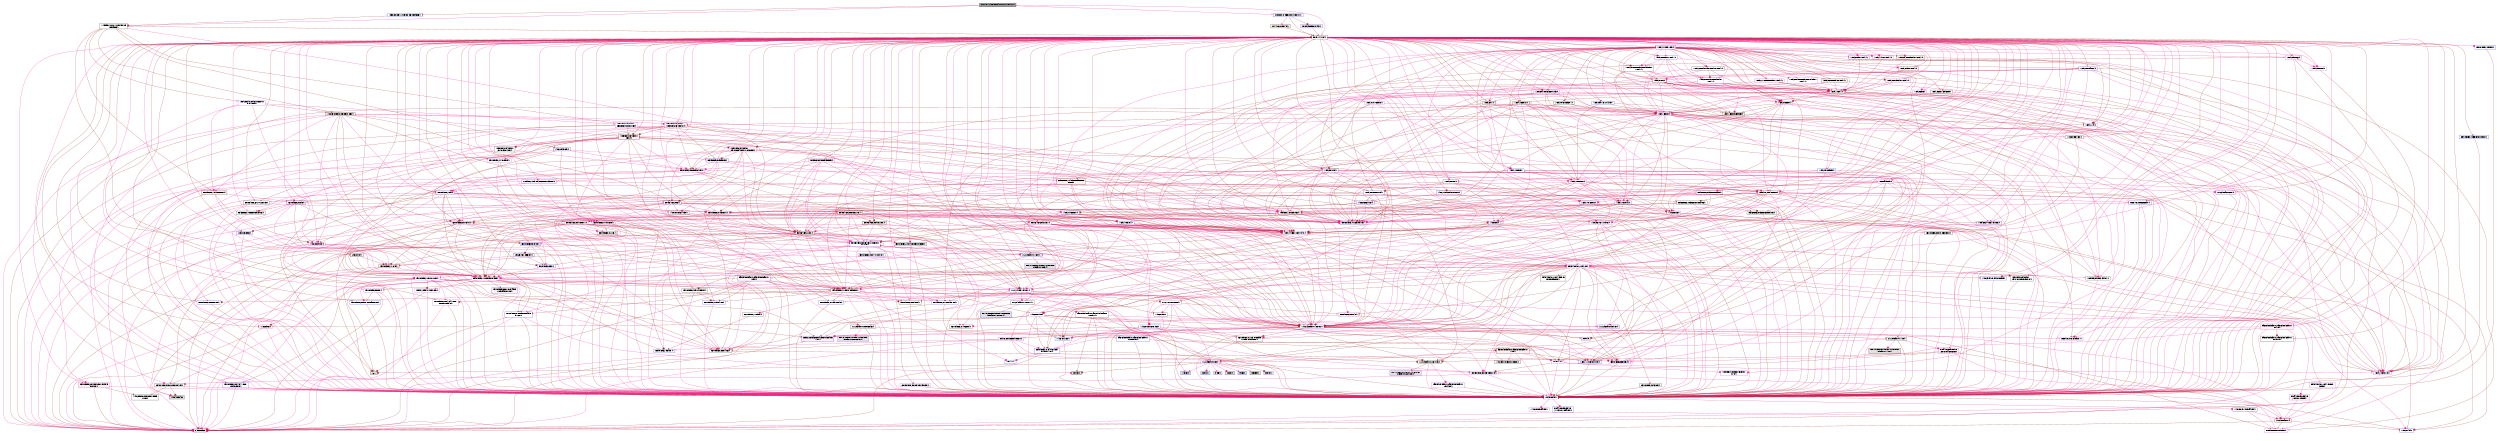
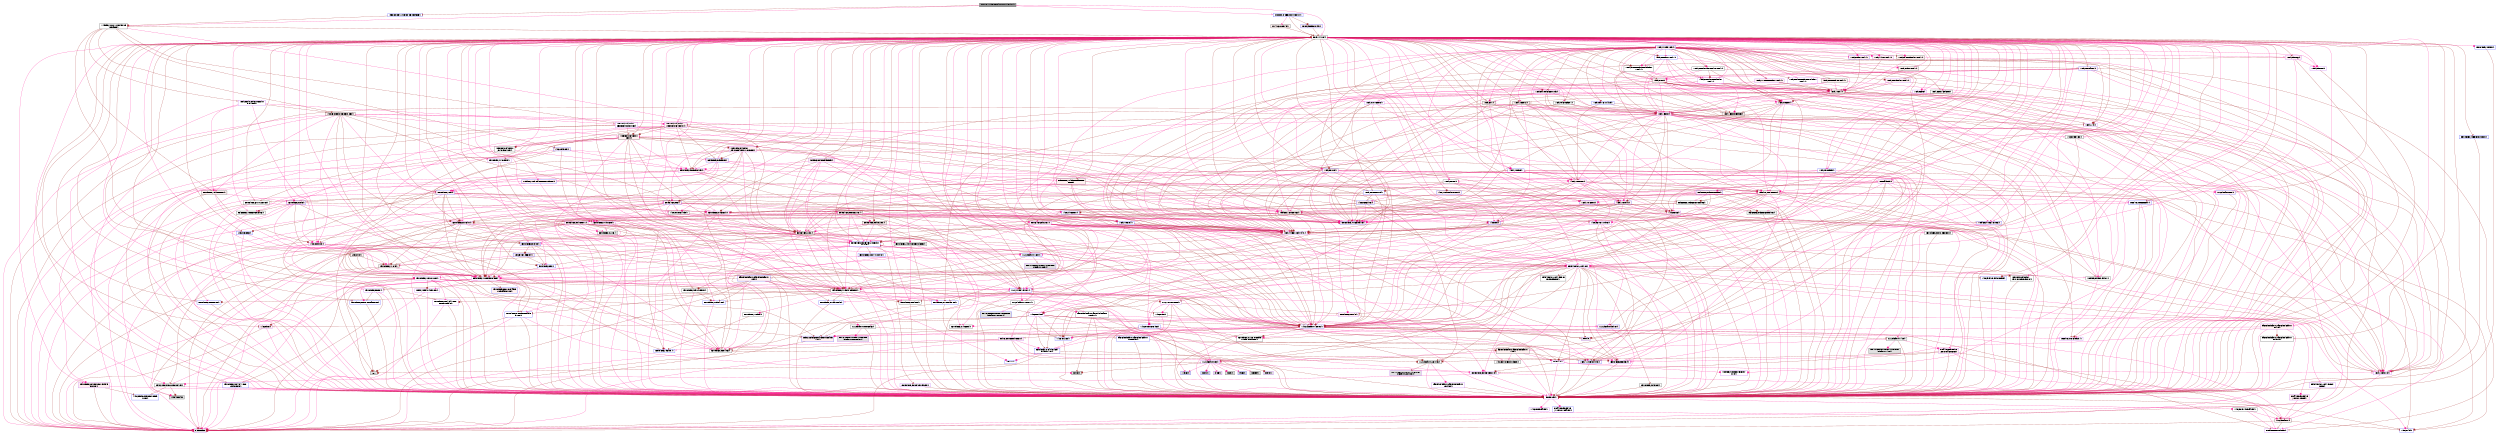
edge "Internationalization /Text.h" -> "new": now "Internationalization /Text.h" -> "Templates/Requires.h"
edge "Delegates/DelegateBase.h" -> "Delegates/IDelegateInstance.h": added
edge "Serialization/Archive.h" -> "Templates/IsValidVariadic FunctionArg.h": now "Serialization/Archive.h" -> "atomic"
node "Misc/StaticAssertComplete Type.h": color black -> blue
node "Assignable.h": label "Assignable.h" -> "CoreTypes.h"
